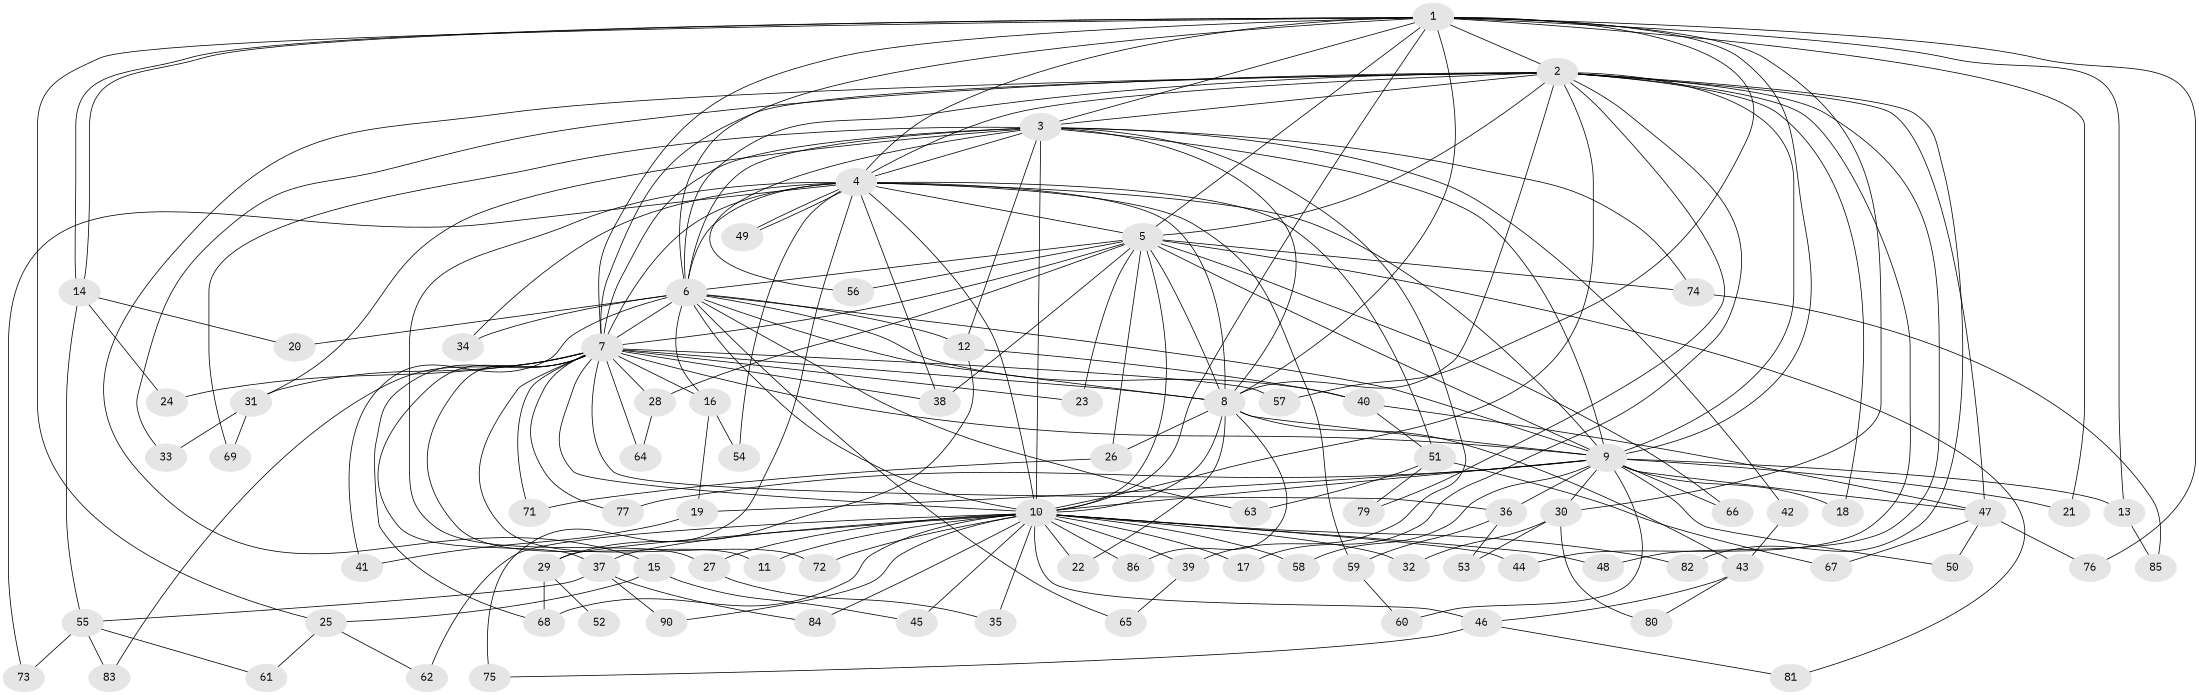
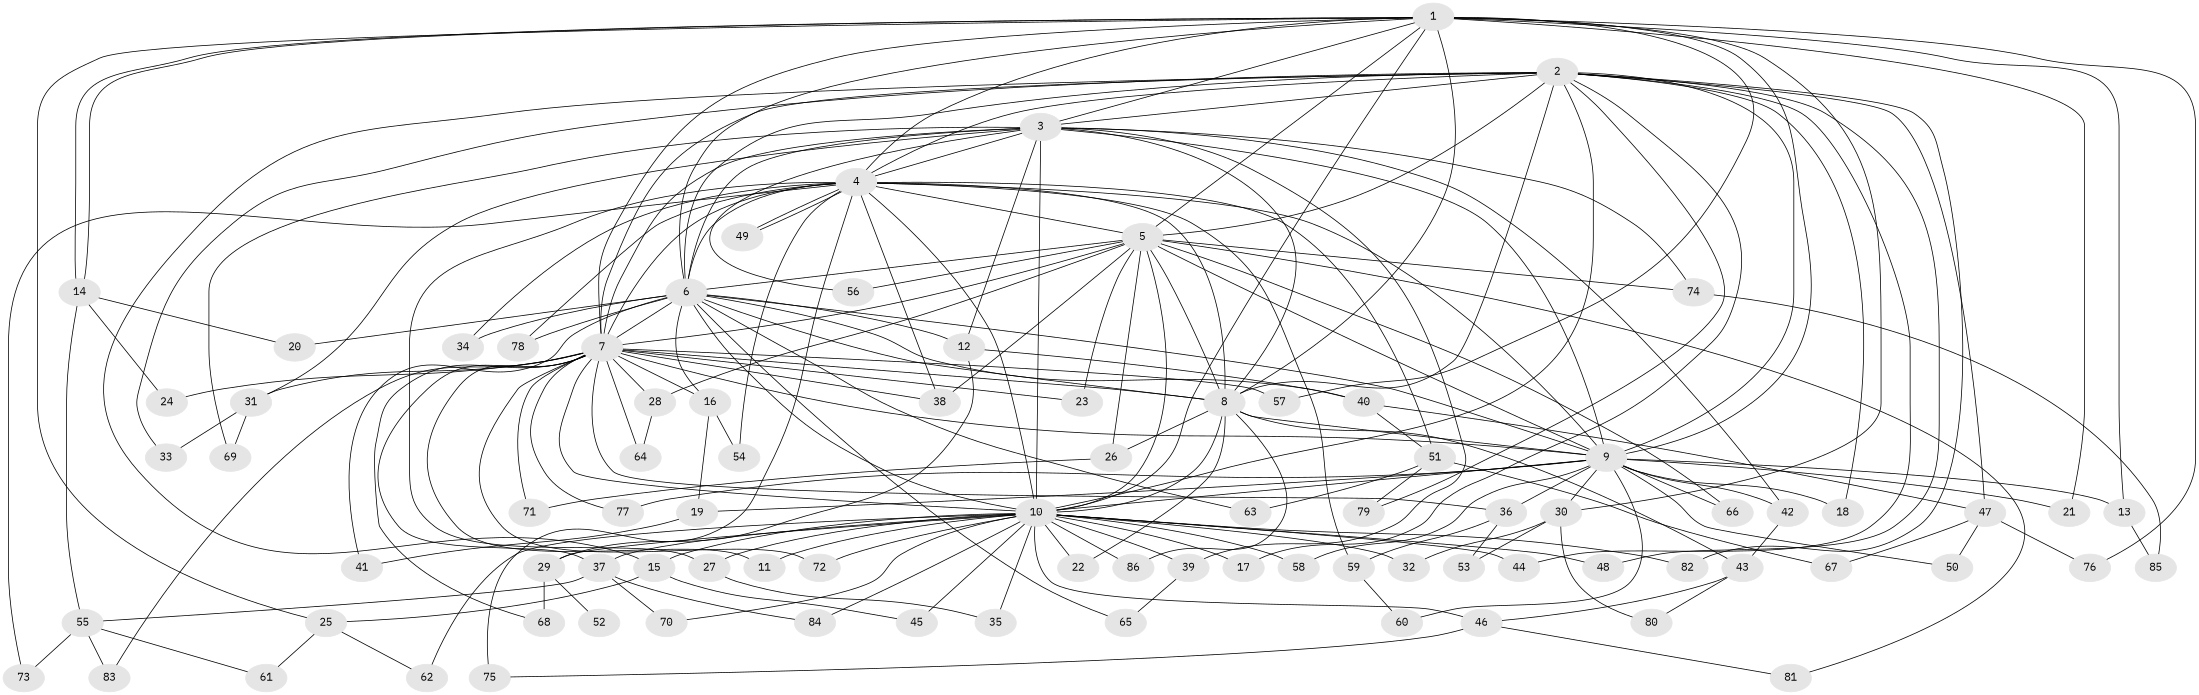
edge "1" -- "2": removed
node "78": added
edge "9" -- "47": now "9" -- "42"
edge "10" -- "68": now "10" -- "15"
node "90": label "90" -> "70"
